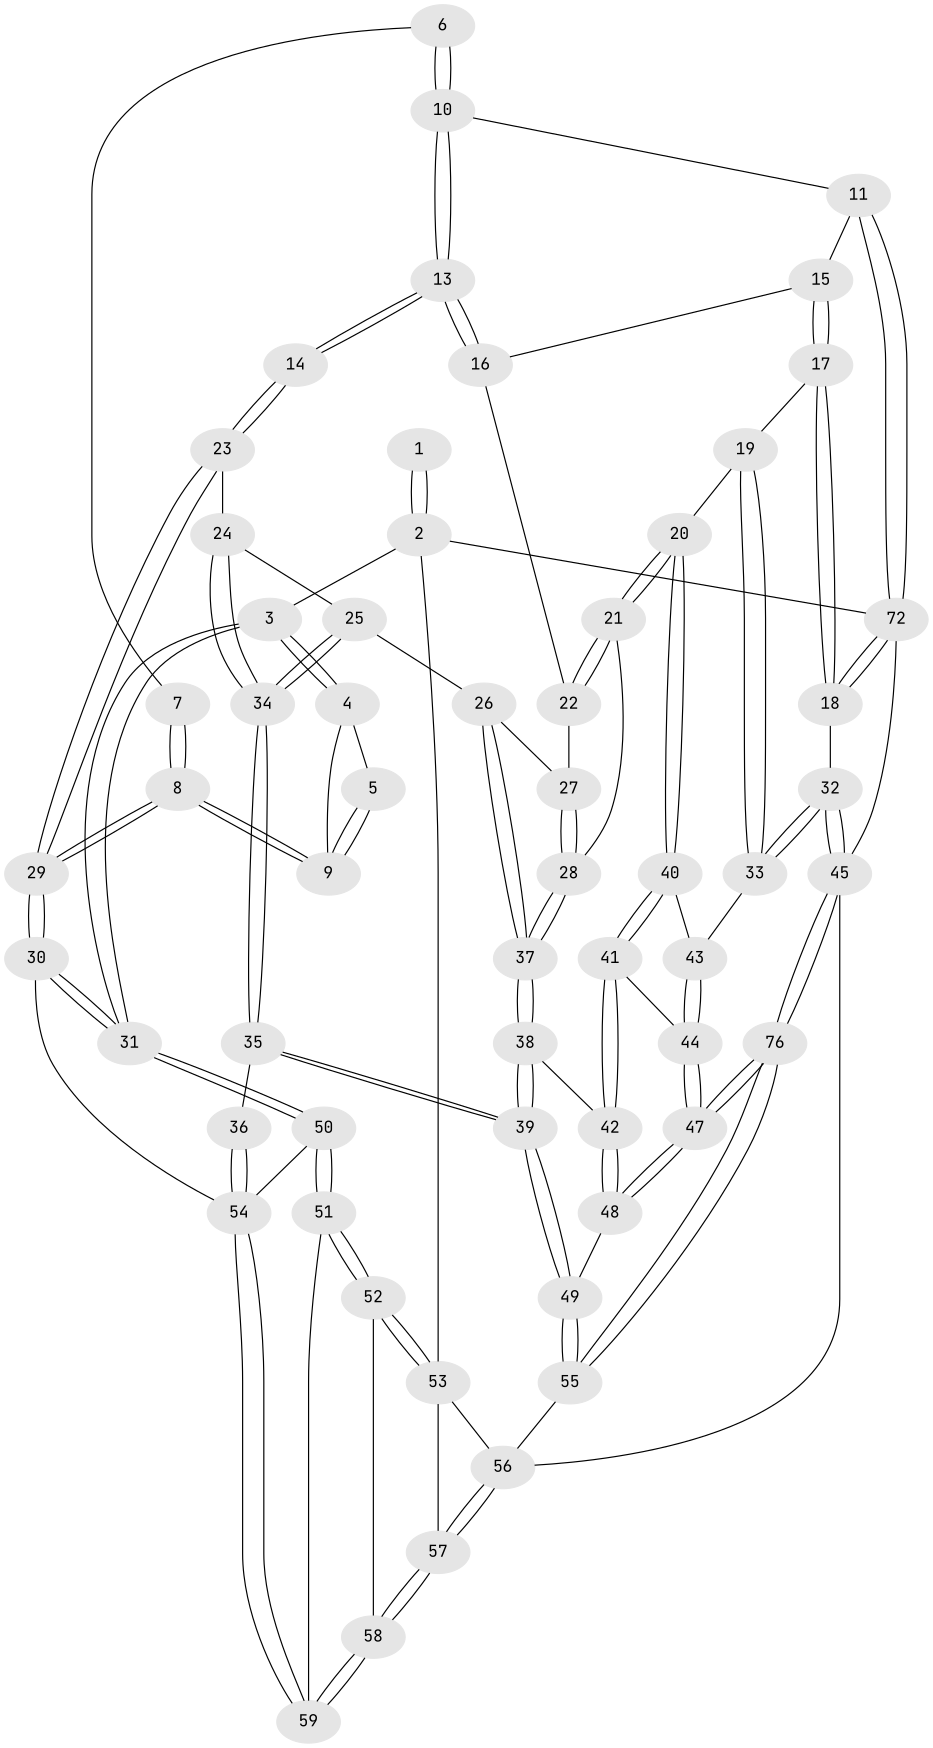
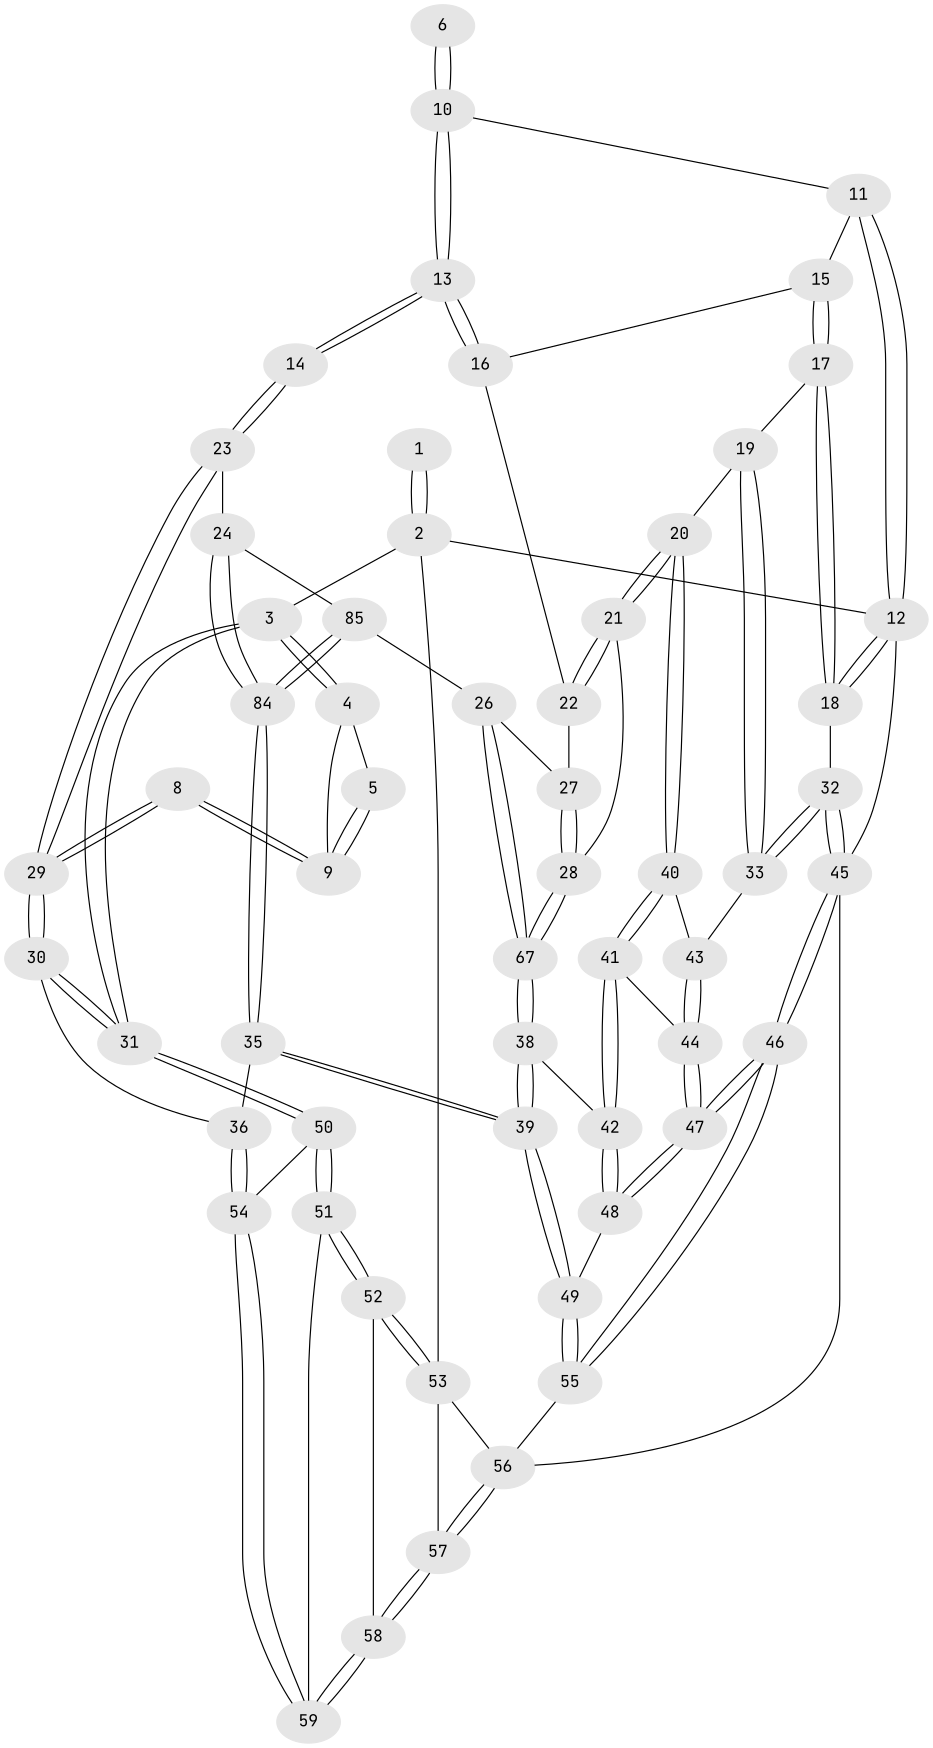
node "25": label "25" -> "85"
node "72": label "72" -> "12"
node "7": removed
node "34": label "34" -> "84"
node "37": label "37" -> "67"
node "76": label "76" -> "46"
edge "30" -- "54": now "30" -- "36"
